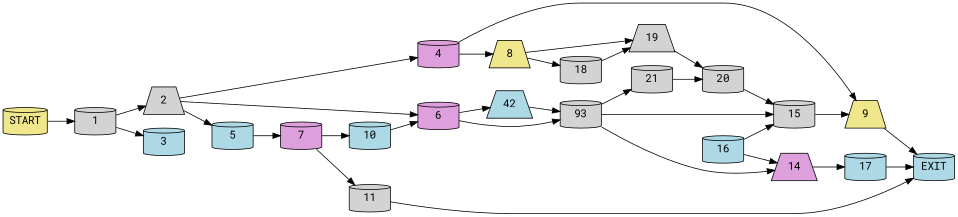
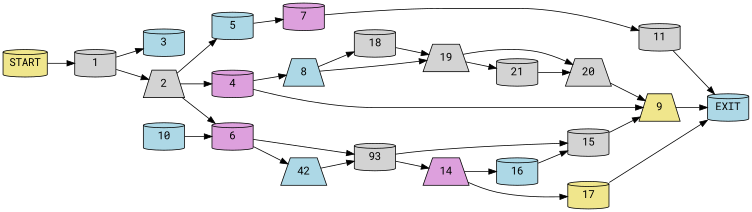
node "8": fillcolor khaki -> lightblue
node "20": shape cylinder -> trapezium
edge "20" -> "15": now "20" -> "9"
edge "93" -> "21": now "19" -> "21"
edge "7" -> "10": removed
edge "16" -> "14": reversed
node "17": fillcolor lightblue -> khaki
